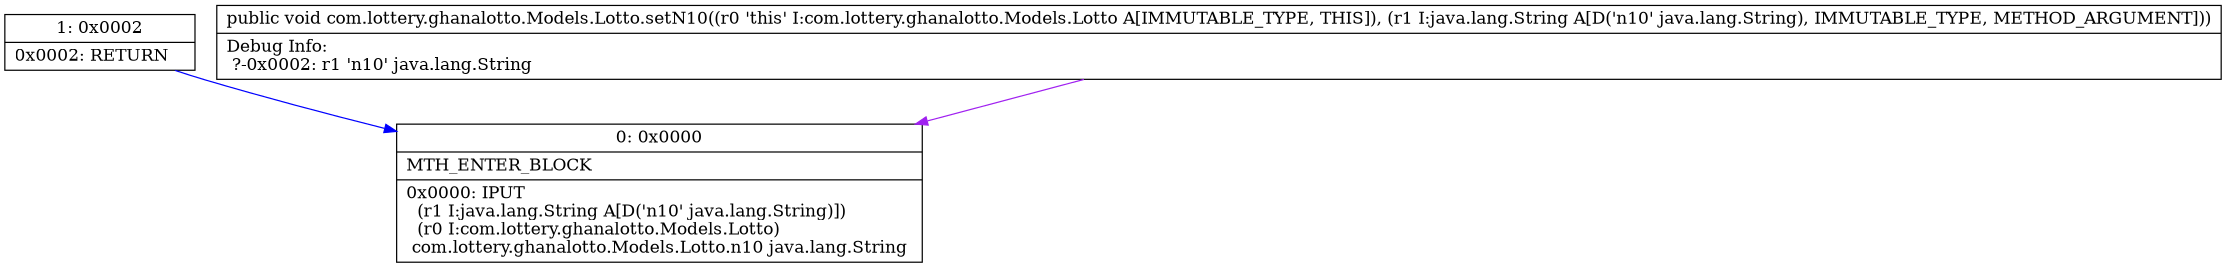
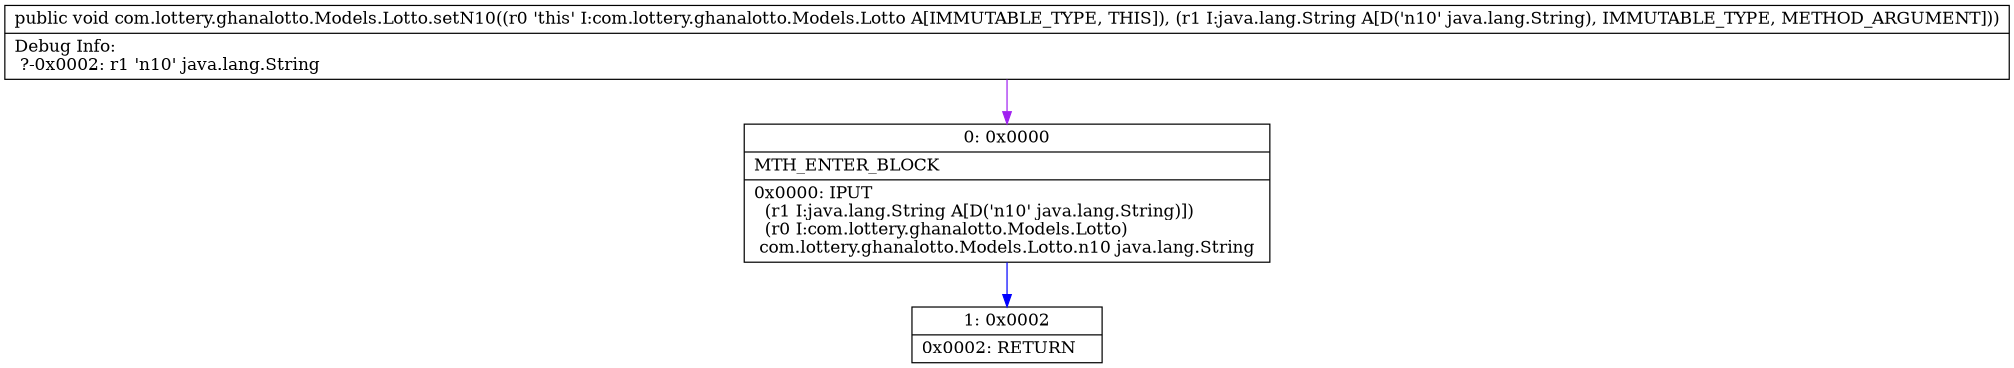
edge "1: 0x0002" -> "0: 0x0000": reversed
